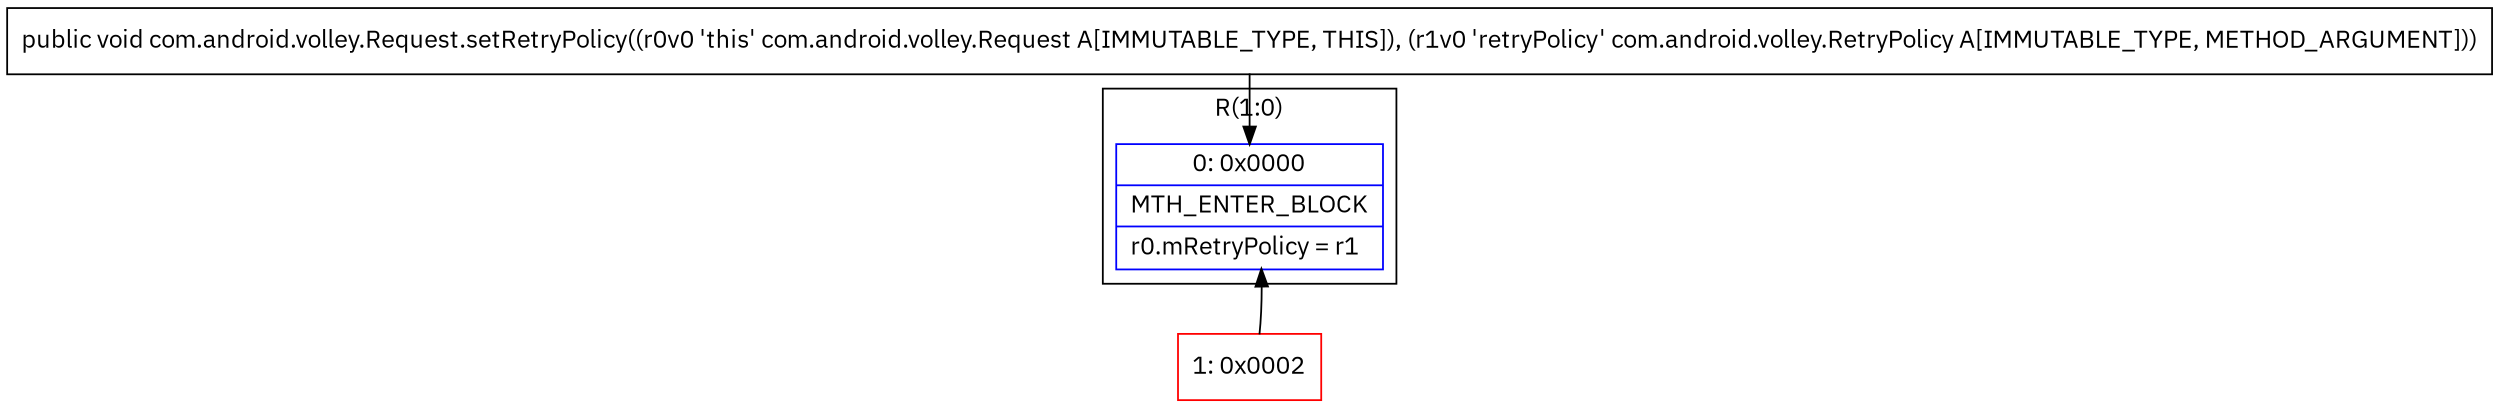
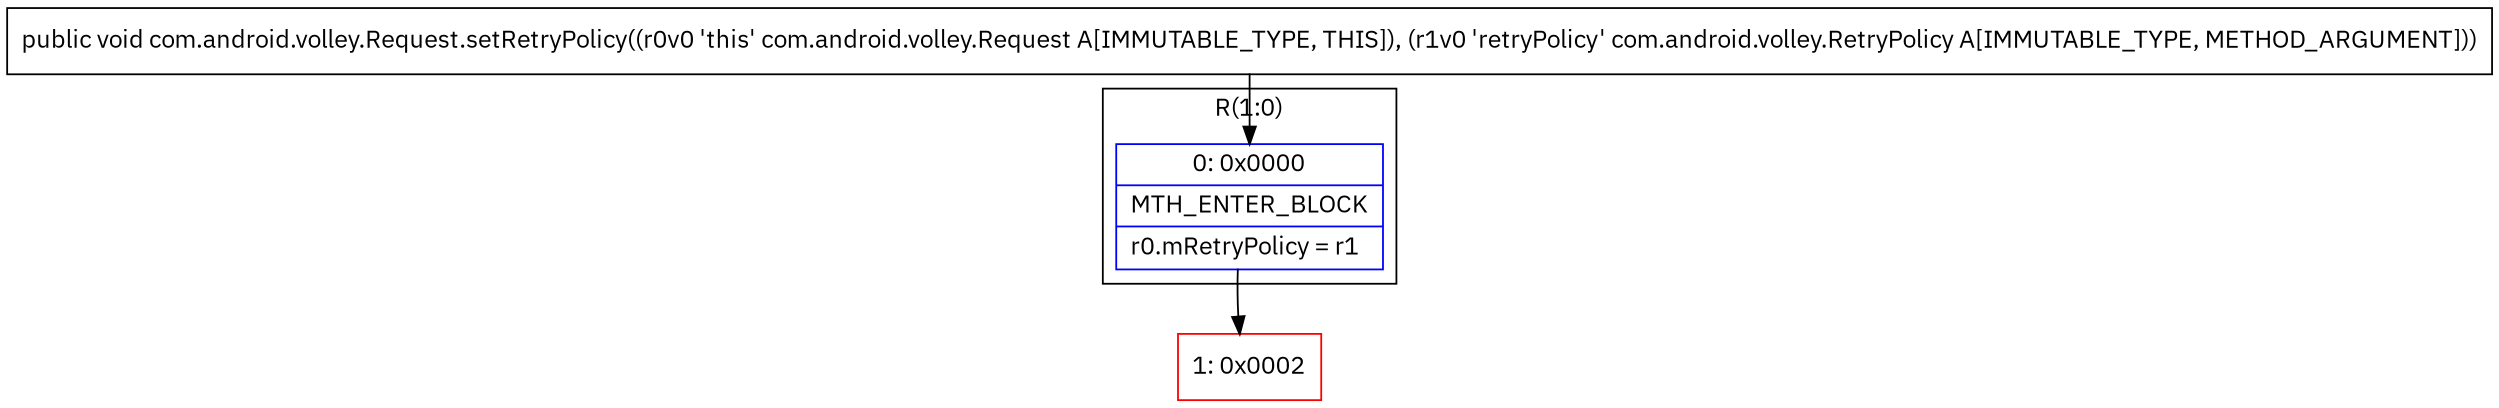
edge "1: 0x0002" -> "0: 0x0000": reversed
